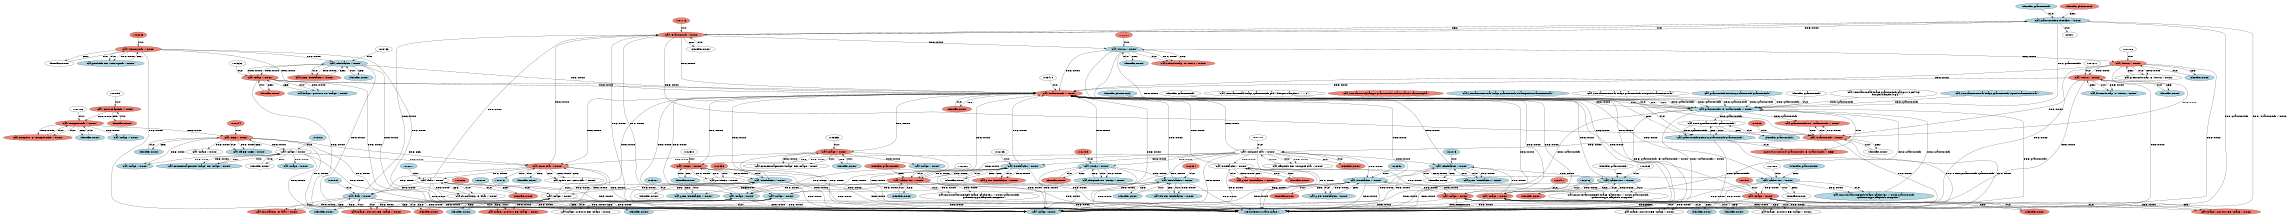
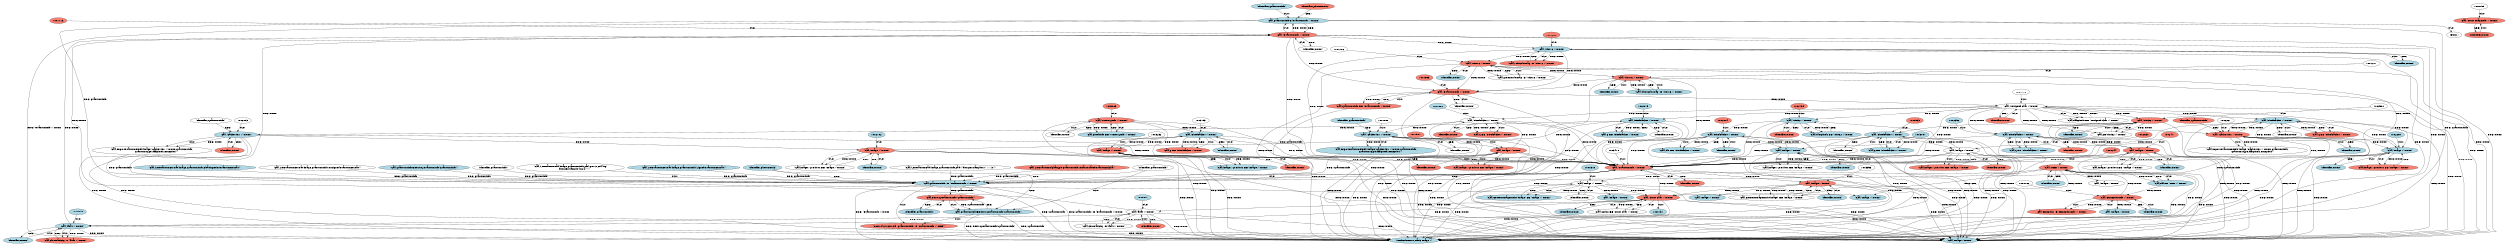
node "(Call,quantum_info=(Identifier *) NULL)": label "(Call,quantum_info=(Identifier *) NULL)" -> "(Call,quantum_info=(QuantumInfo *) NULL)"
node "1001880": added
edge "(Call,(const ImageInfo *) NULL)" -> "(Call,(ExceptionInfo *) NULL)": now "(Call,tiff == (TIFF *) NULL)" -> "(Call,(ExceptionInfo *) NULL)"
edge "(Call,quantum_info != (QuantumInfo *) NULL)" -> "(Call,quantum_info == (QuantumInfo *) NULL)": reversed
node "(Call,DestroyQuantumInfo(quantum_info))": fillcolor white -> salmon
node "1002185": removed
edge "(Call,(unsigned char *) NULL)" -> "(MethodReturn,static Image *)": now "(Call,(unsigned char *) NULL)" -> "(Call,p=(uint32 *) NULL)"
